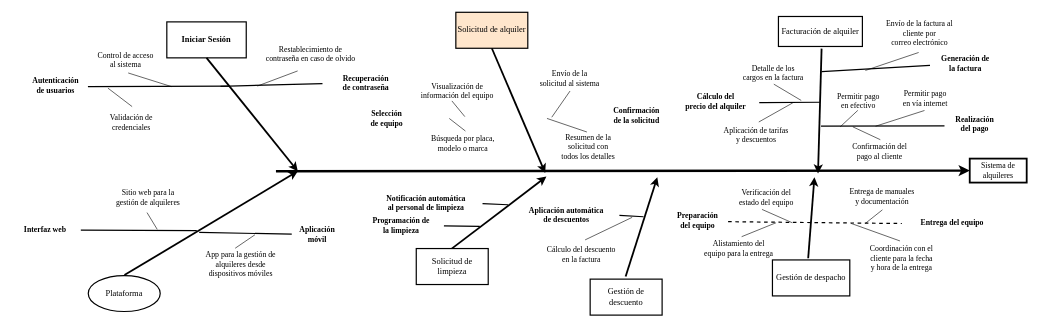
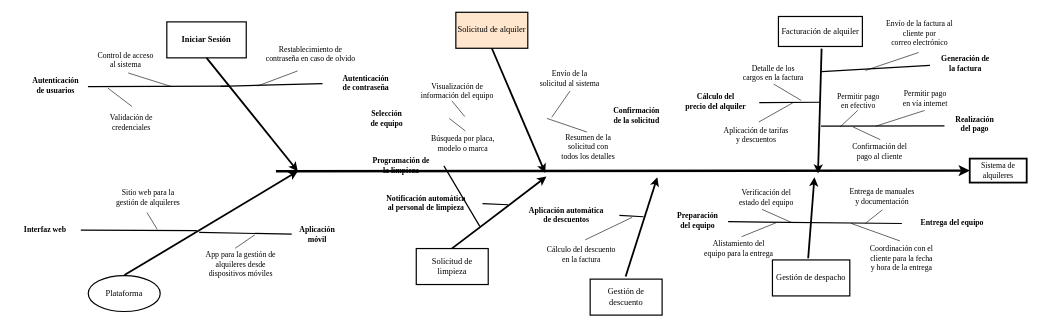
node "Recuperación de contraseña": label "Recuperación de contraseña" -> "Autenticación de contraseña"
edge "Preparación del equipo" -- "Entrega del equipo": style dashed -> solid
node "Programación de la limpieza": moved (401, 227) -> (401, 167)
